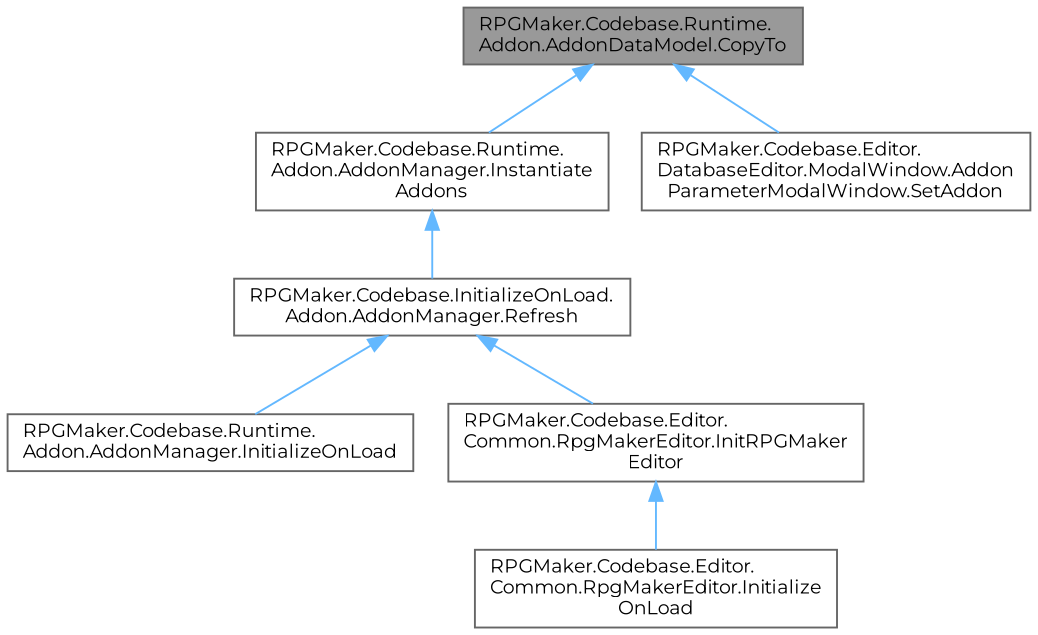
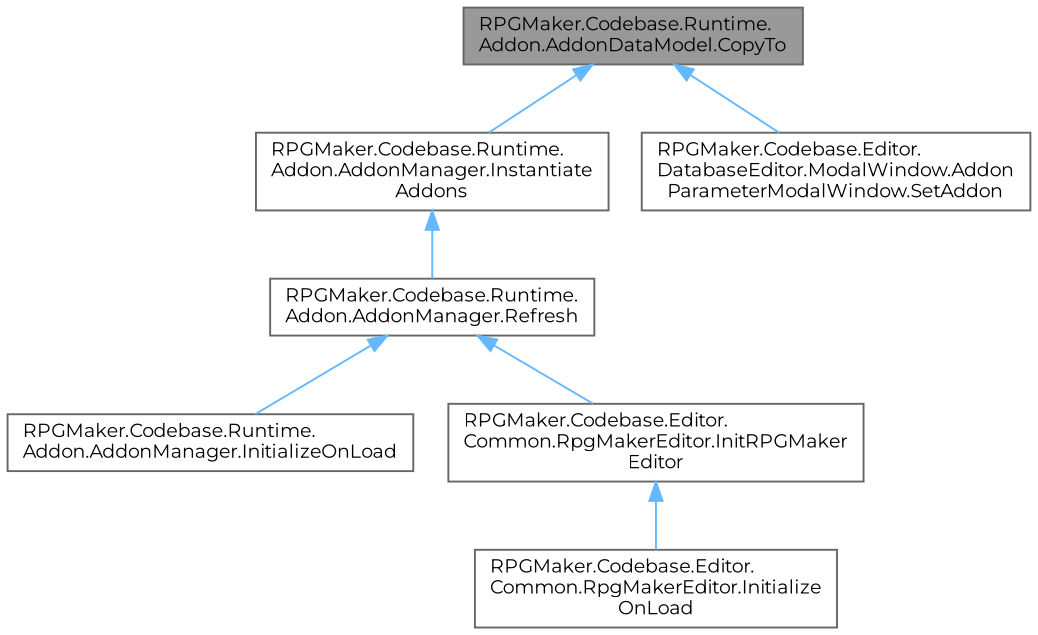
node "RPGMaker.Codebase.InitializeOnLoad. Addon.AddonManager.Refresh": label "RPGMaker.Codebase.InitializeOnLoad. Addon.AddonManager.Refresh" -> "RPGMaker.Codebase.Runtime. Addon.AddonManager.Refresh"
